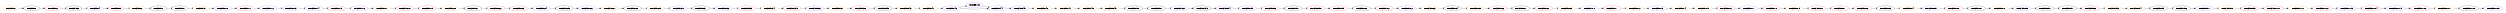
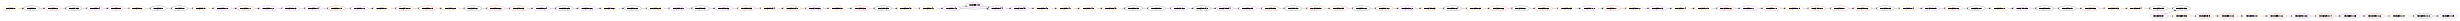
edge "test359_96" -> "test359_97": reversed
